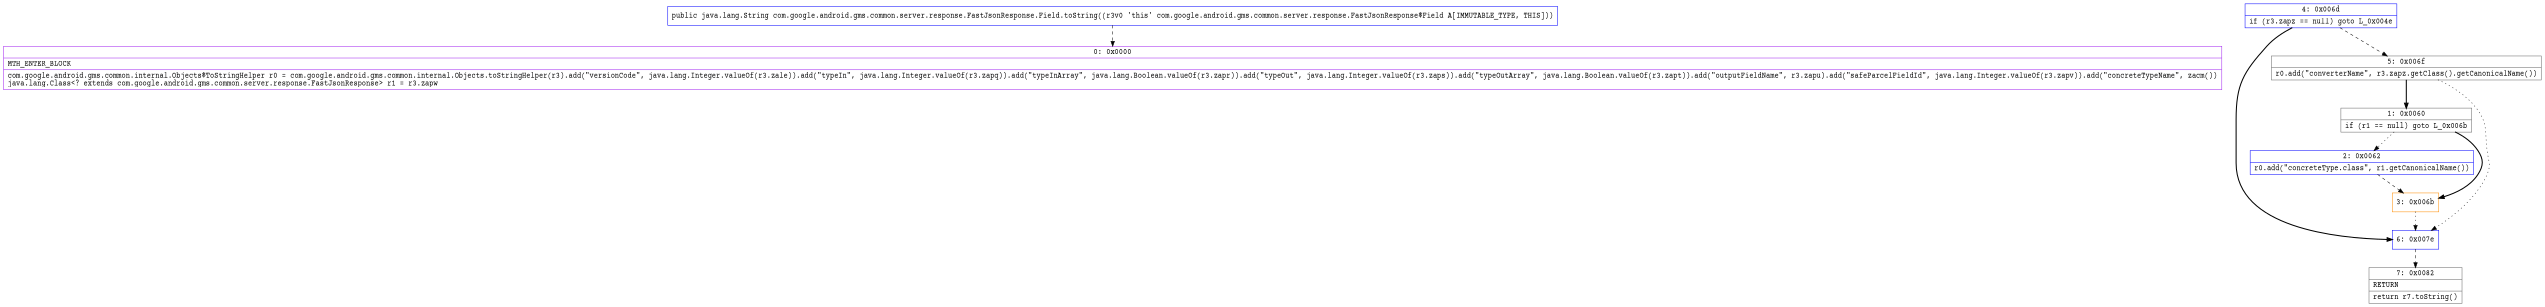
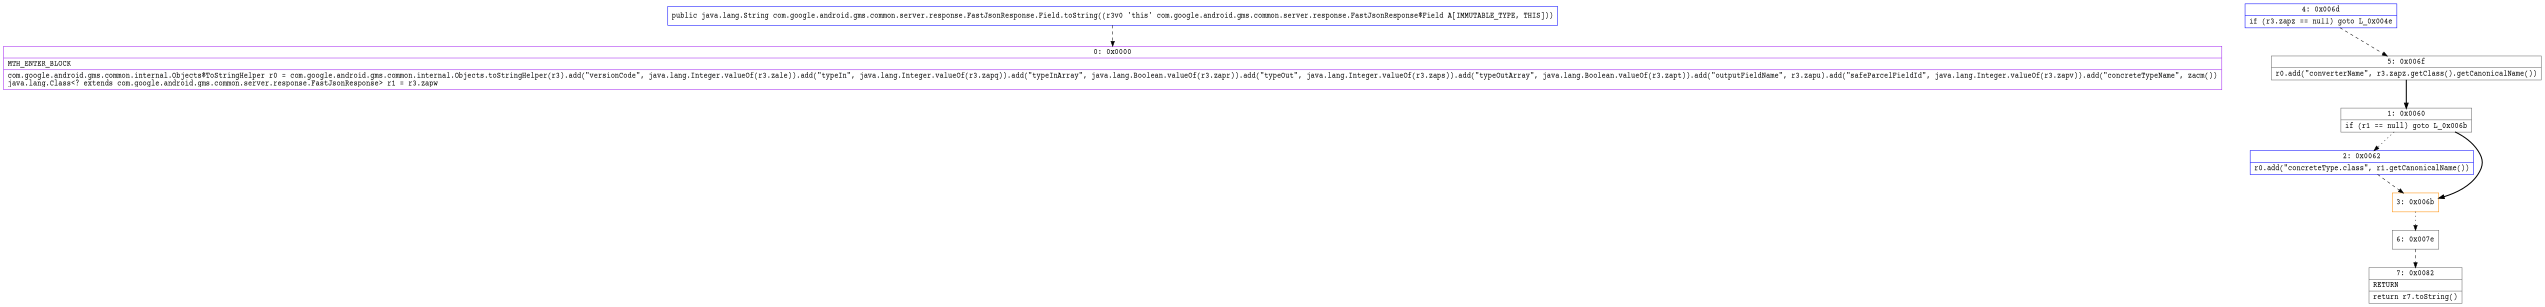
edge "5: 0x006f" -> "6: 0x007e": removed
edge "4: 0x006d" -> "6: 0x007e": removed
node "6: 0x007e": color blue -> gray40
